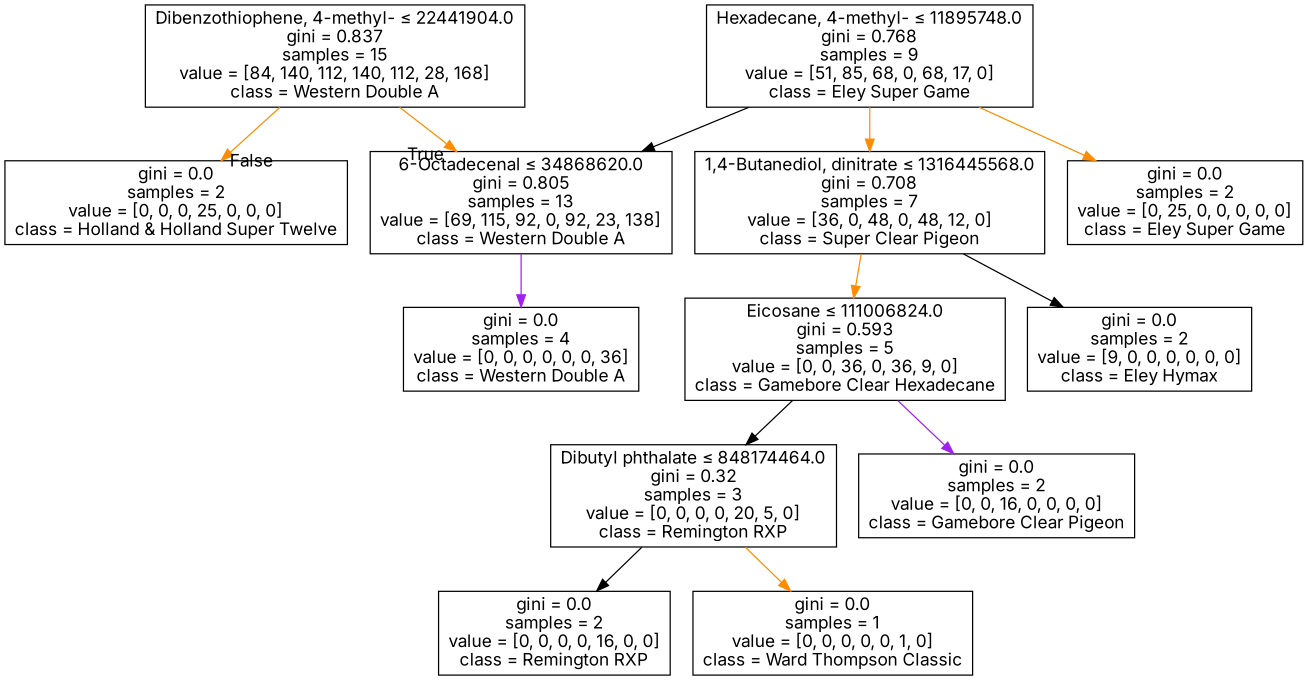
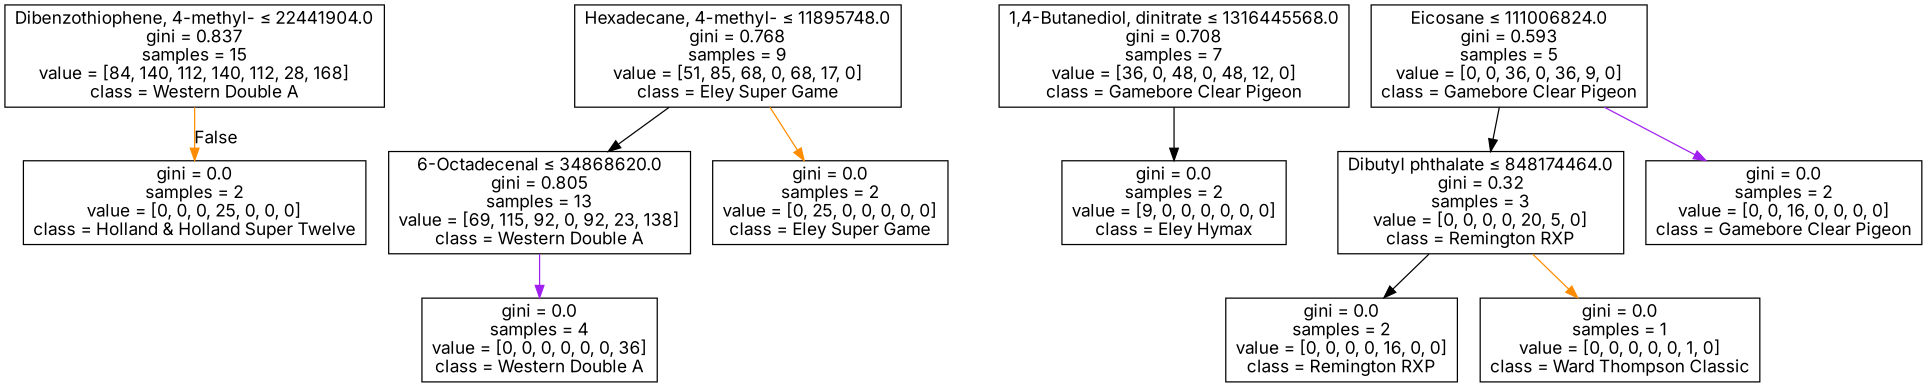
edge "Hexadecane, 4-methyl- ≤ 11895748.0" -> "1,4-Butanediol, dinitrate ≤ 1316445568.0": removed
edge "Dibenzothiophene, 4-methyl- ≤ 22441904.0" -> "6-Octadecenal ≤ 34868620.0": removed
node "1,4-Butanediol, dinitrate ≤ 1316445568.0": text "class = Super Clear Pigeon" -> "class = Gamebore Clear Pigeon"
edge "1,4-Butanediol, dinitrate ≤ 1316445568.0" -> "Eicosane ≤ 111006824.0": removed
node "Eicosane ≤ 111006824.0": text "class = Gamebore Clear Hexadecane" -> "class = Gamebore Clear Pigeon"
